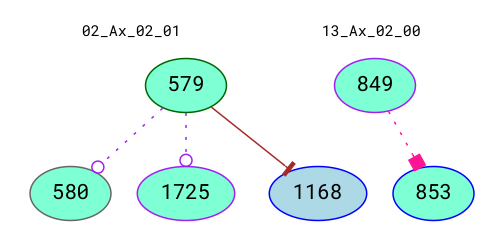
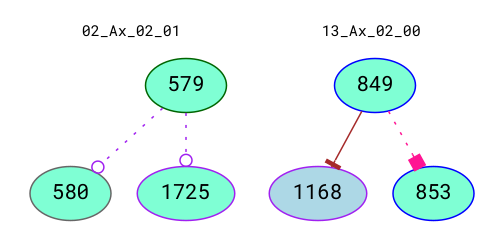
node "849": color purple -> blue
edge "579" -> "1168": now "849" -> "1168"
node "1168": color blue -> purple
